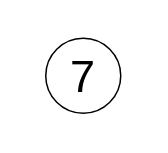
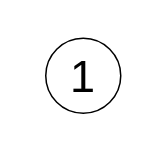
node "7": label "7" -> "1"
